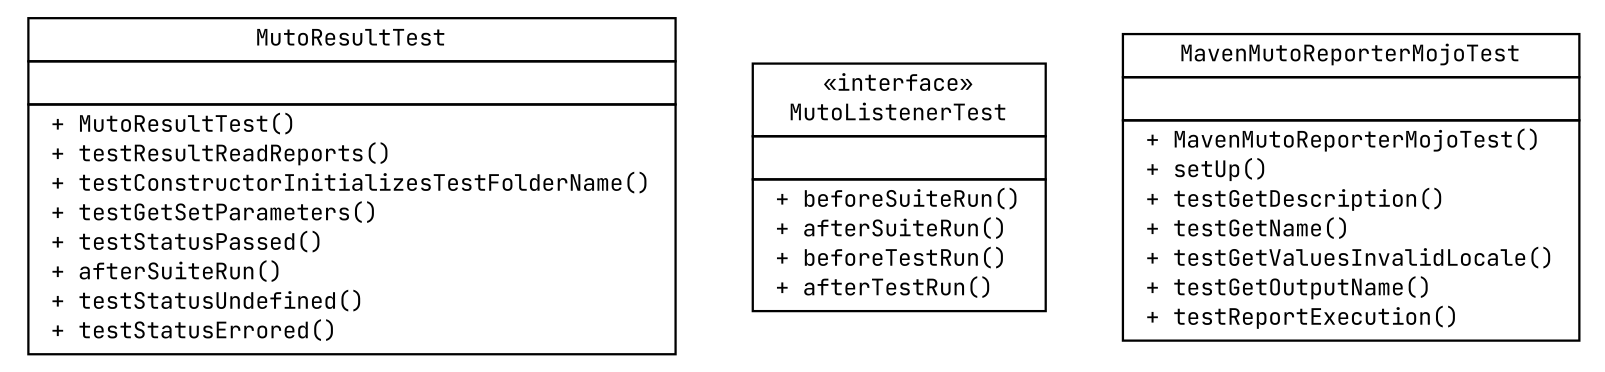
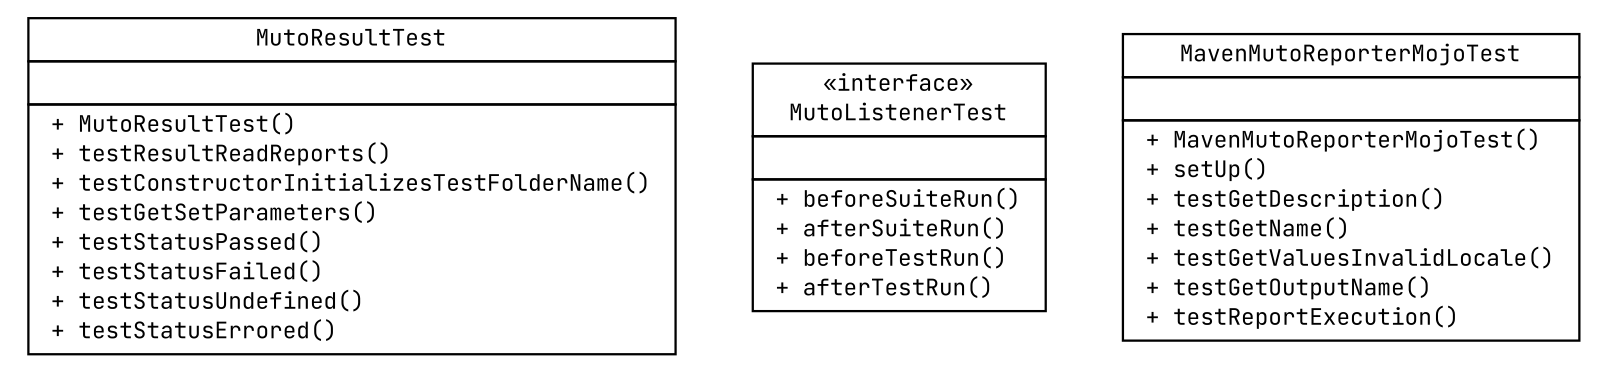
node "MutoResultTest": text "+ afterSuiteRun()" -> "+ testStatusFailed()"
